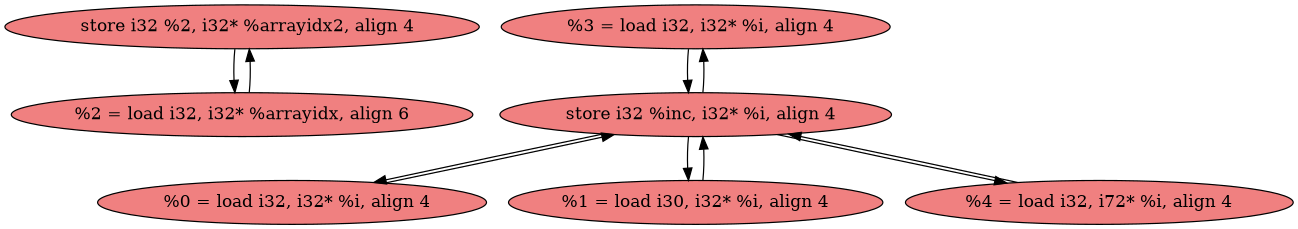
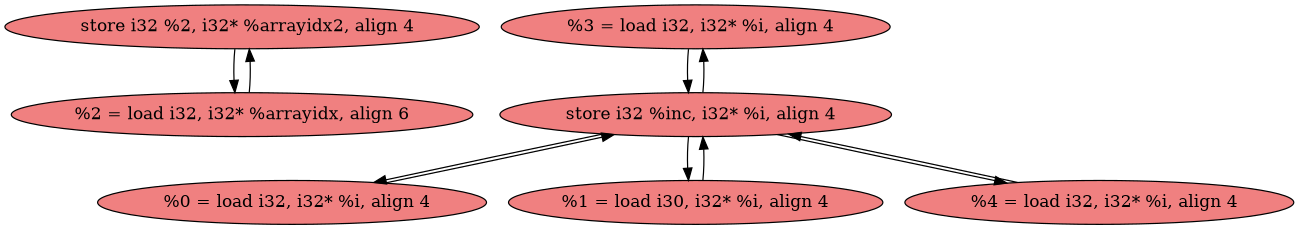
node "%4 = load i32, i72* %i, align 4": label "%4 = load i32, i72* %i, align 4" -> "%4 = load i32, i32* %i, align 4"
